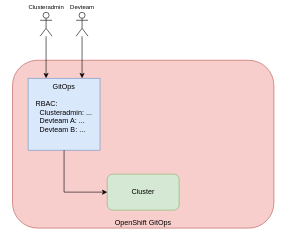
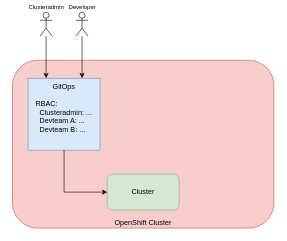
node "Devteam": label "Devteam" -> "Developer"
node "OpenShift GitOps": label "OpenShift GitOps" -> "OpenShift Cluster"
